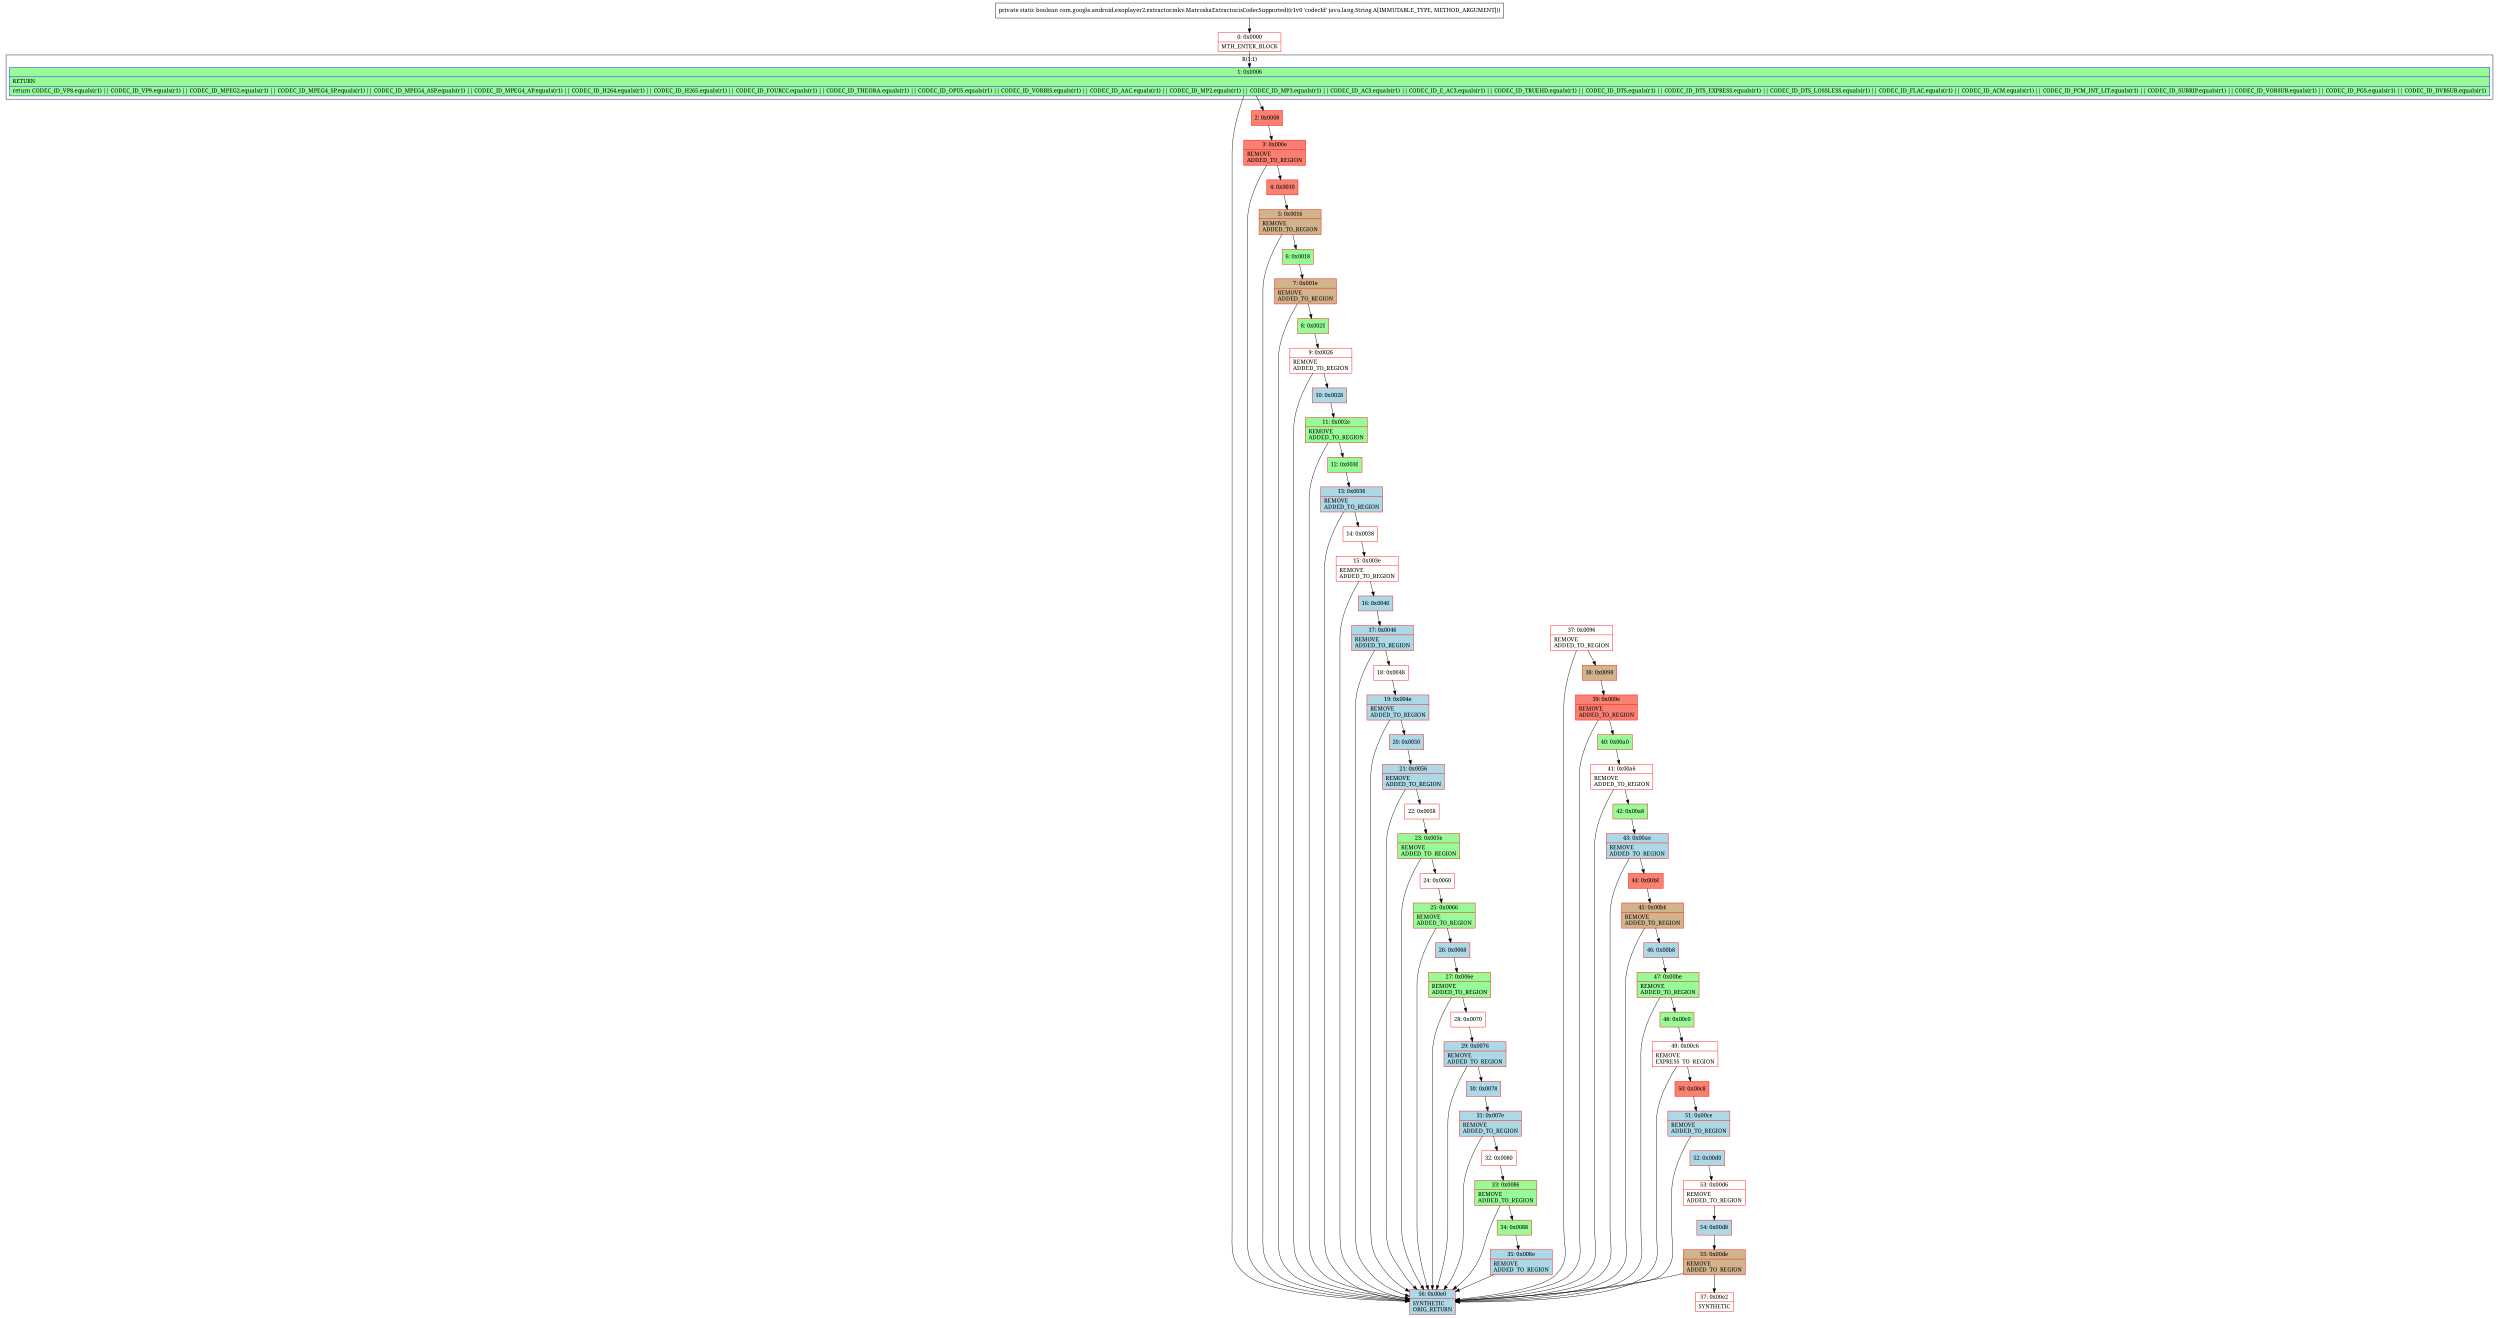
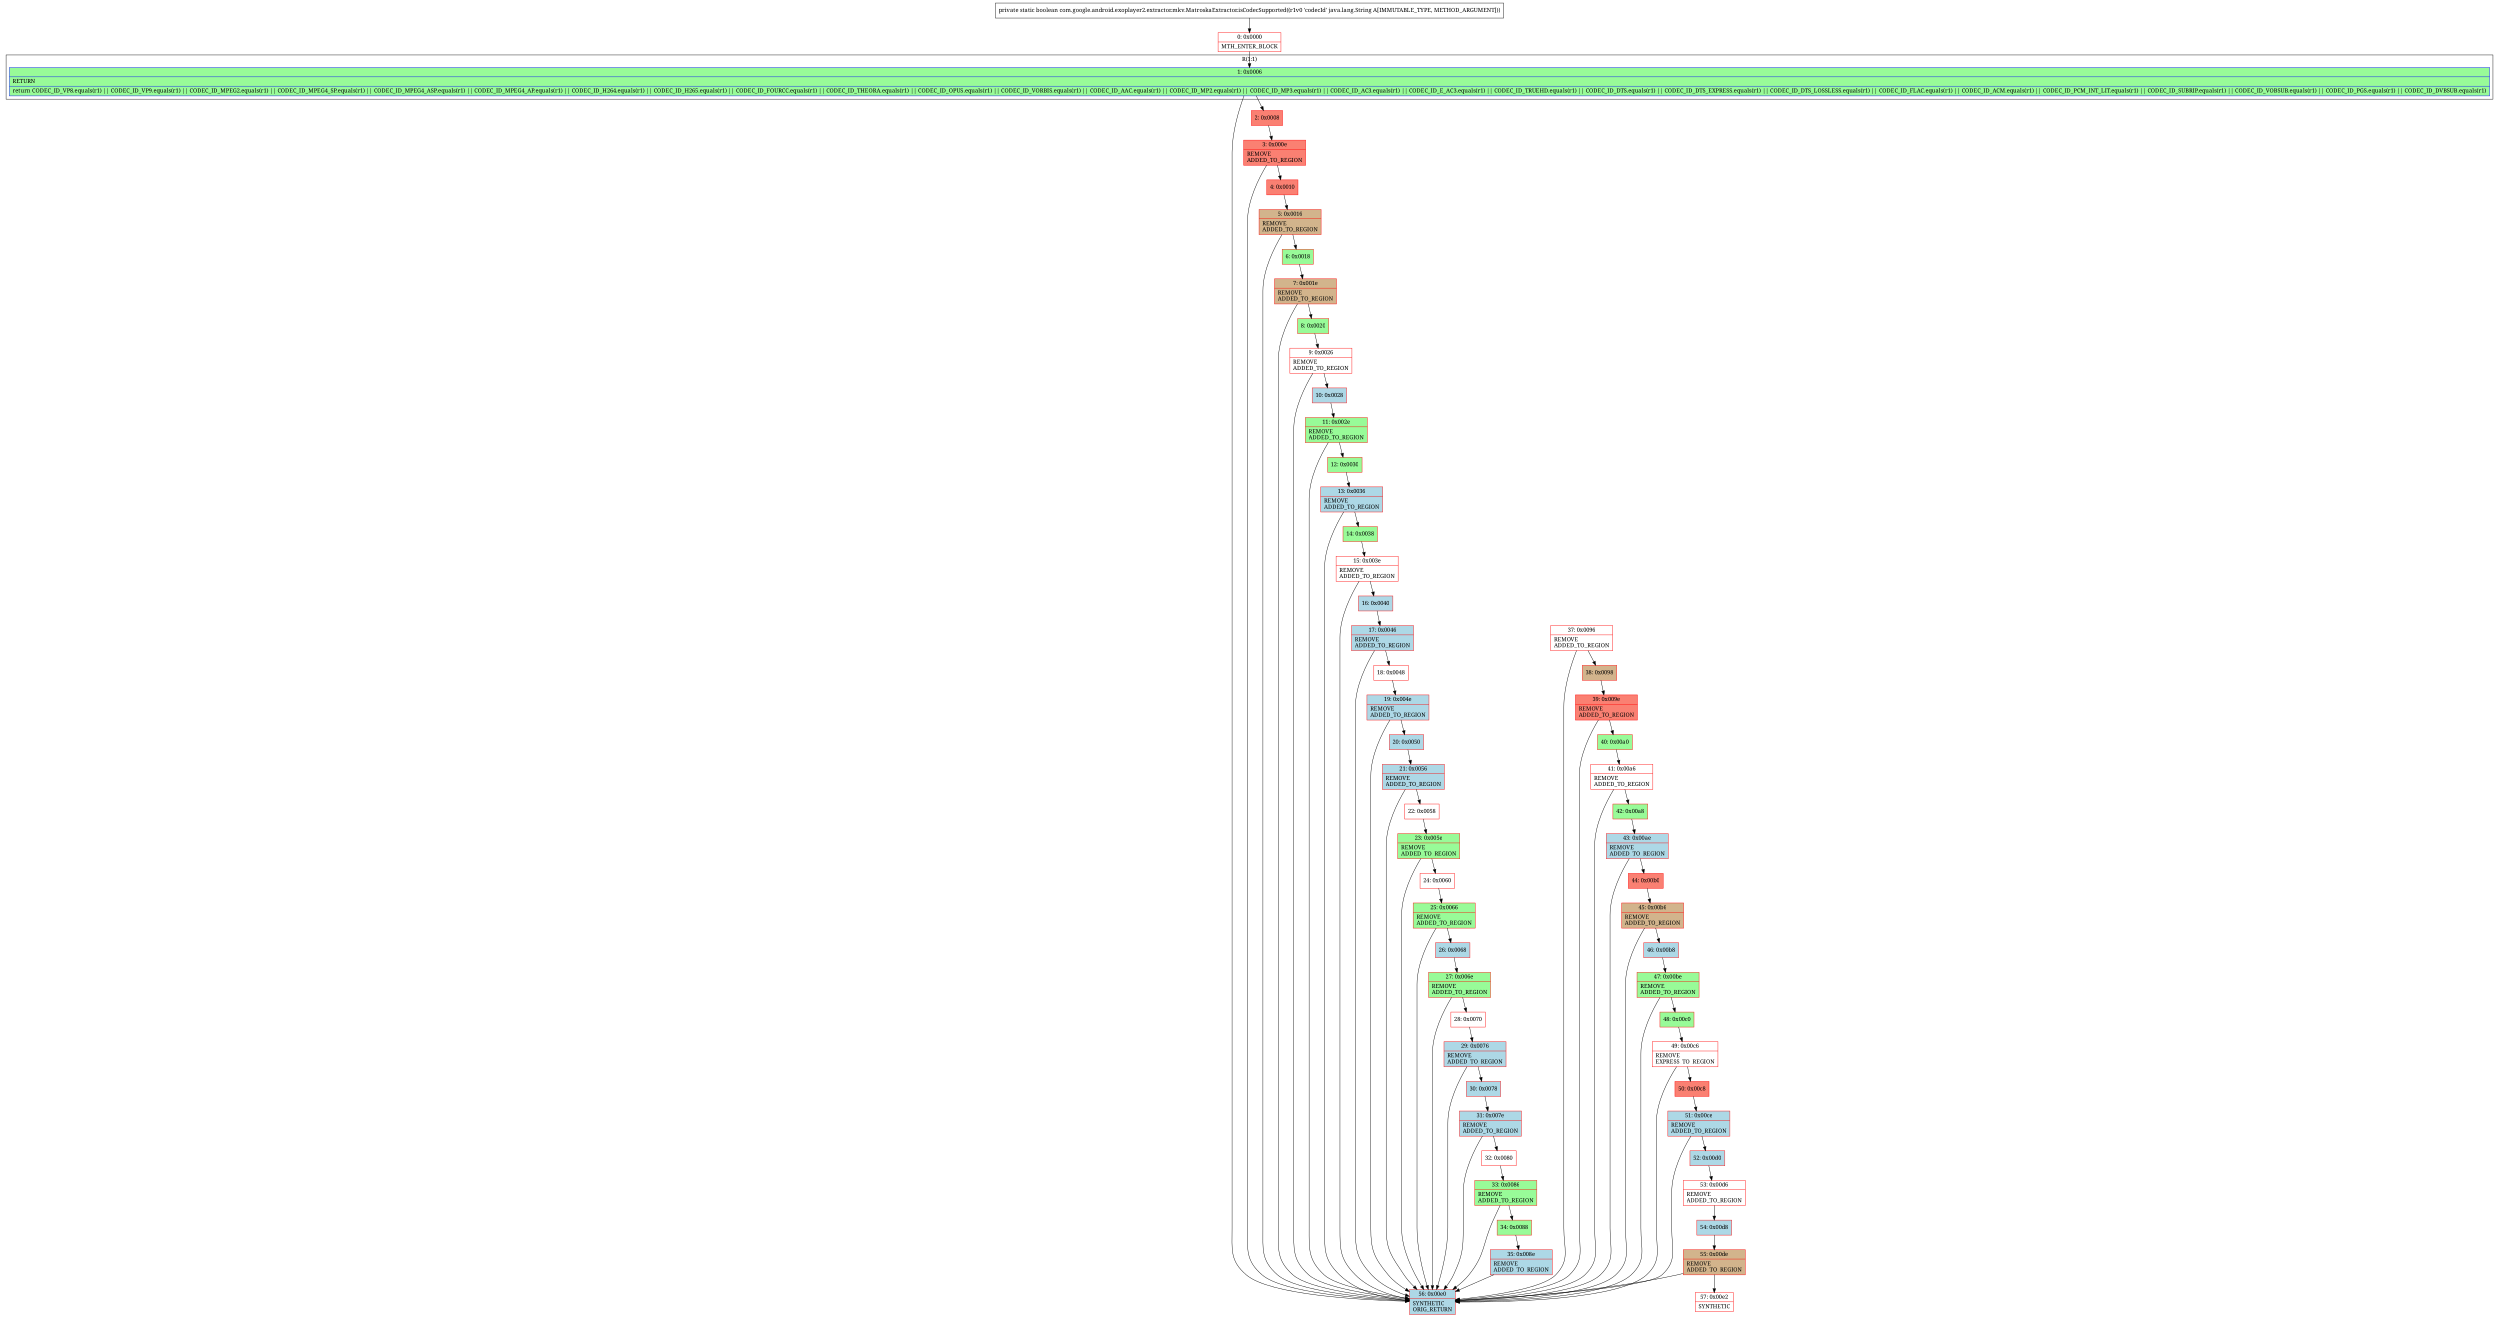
node "14: 0x0038": fillcolor white -> palegreen
edge "51: 0x00ce" -> "52: 0x00d0": added
